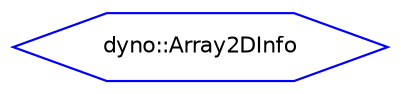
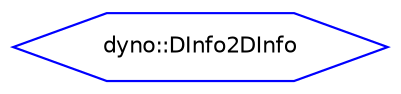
node "dyno::Array2DInfo": label "dyno::Array2DInfo" -> "dyno::DInfo2DInfo"
